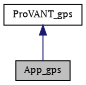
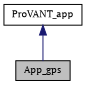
node "ProVANT_gps": label "ProVANT_gps" -> "ProVANT_app"
